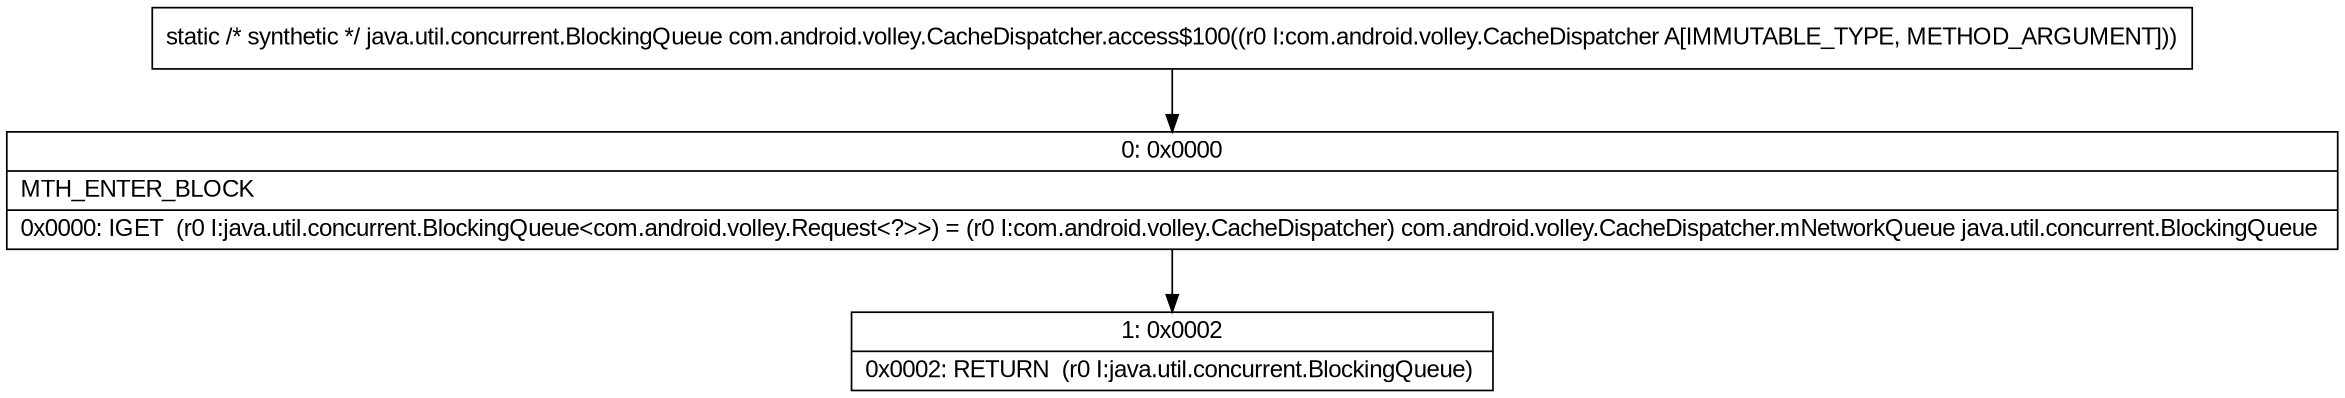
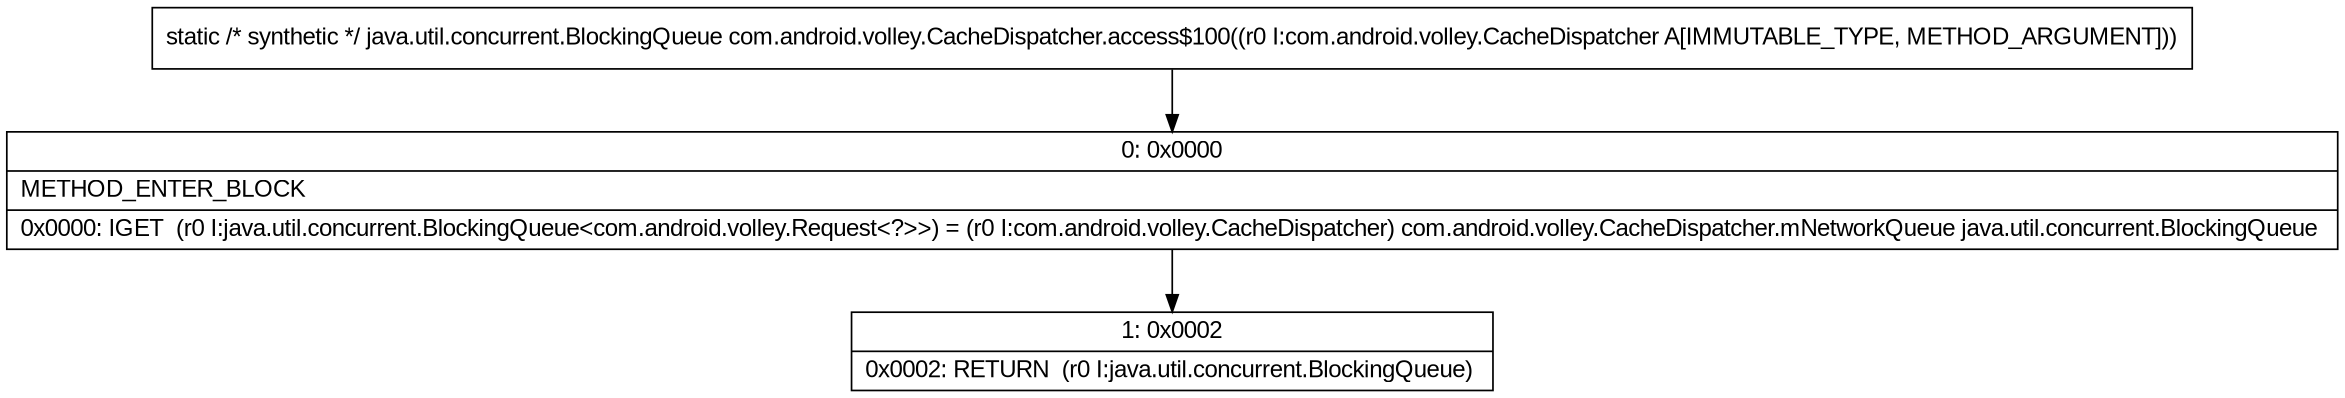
node "0: 0x0000": text "MTH_ENTER_BLOCK" -> "METHOD_ENTER_BLOCK"
